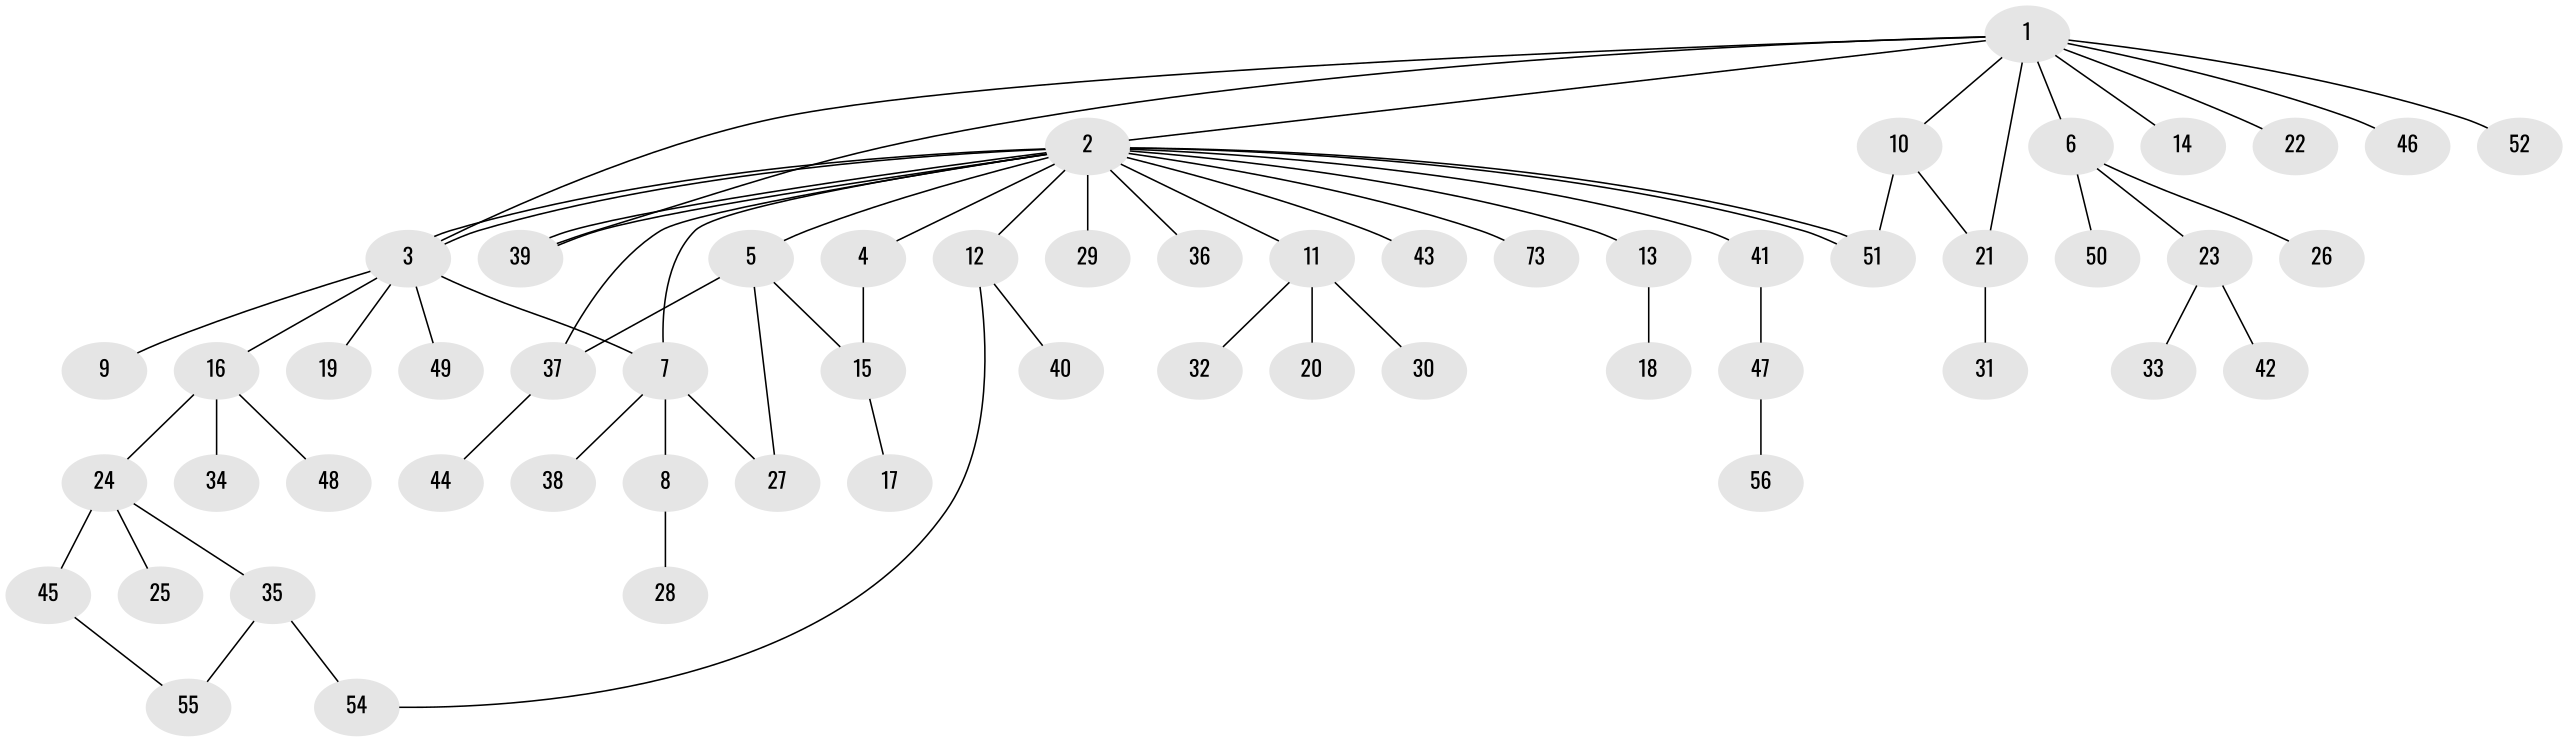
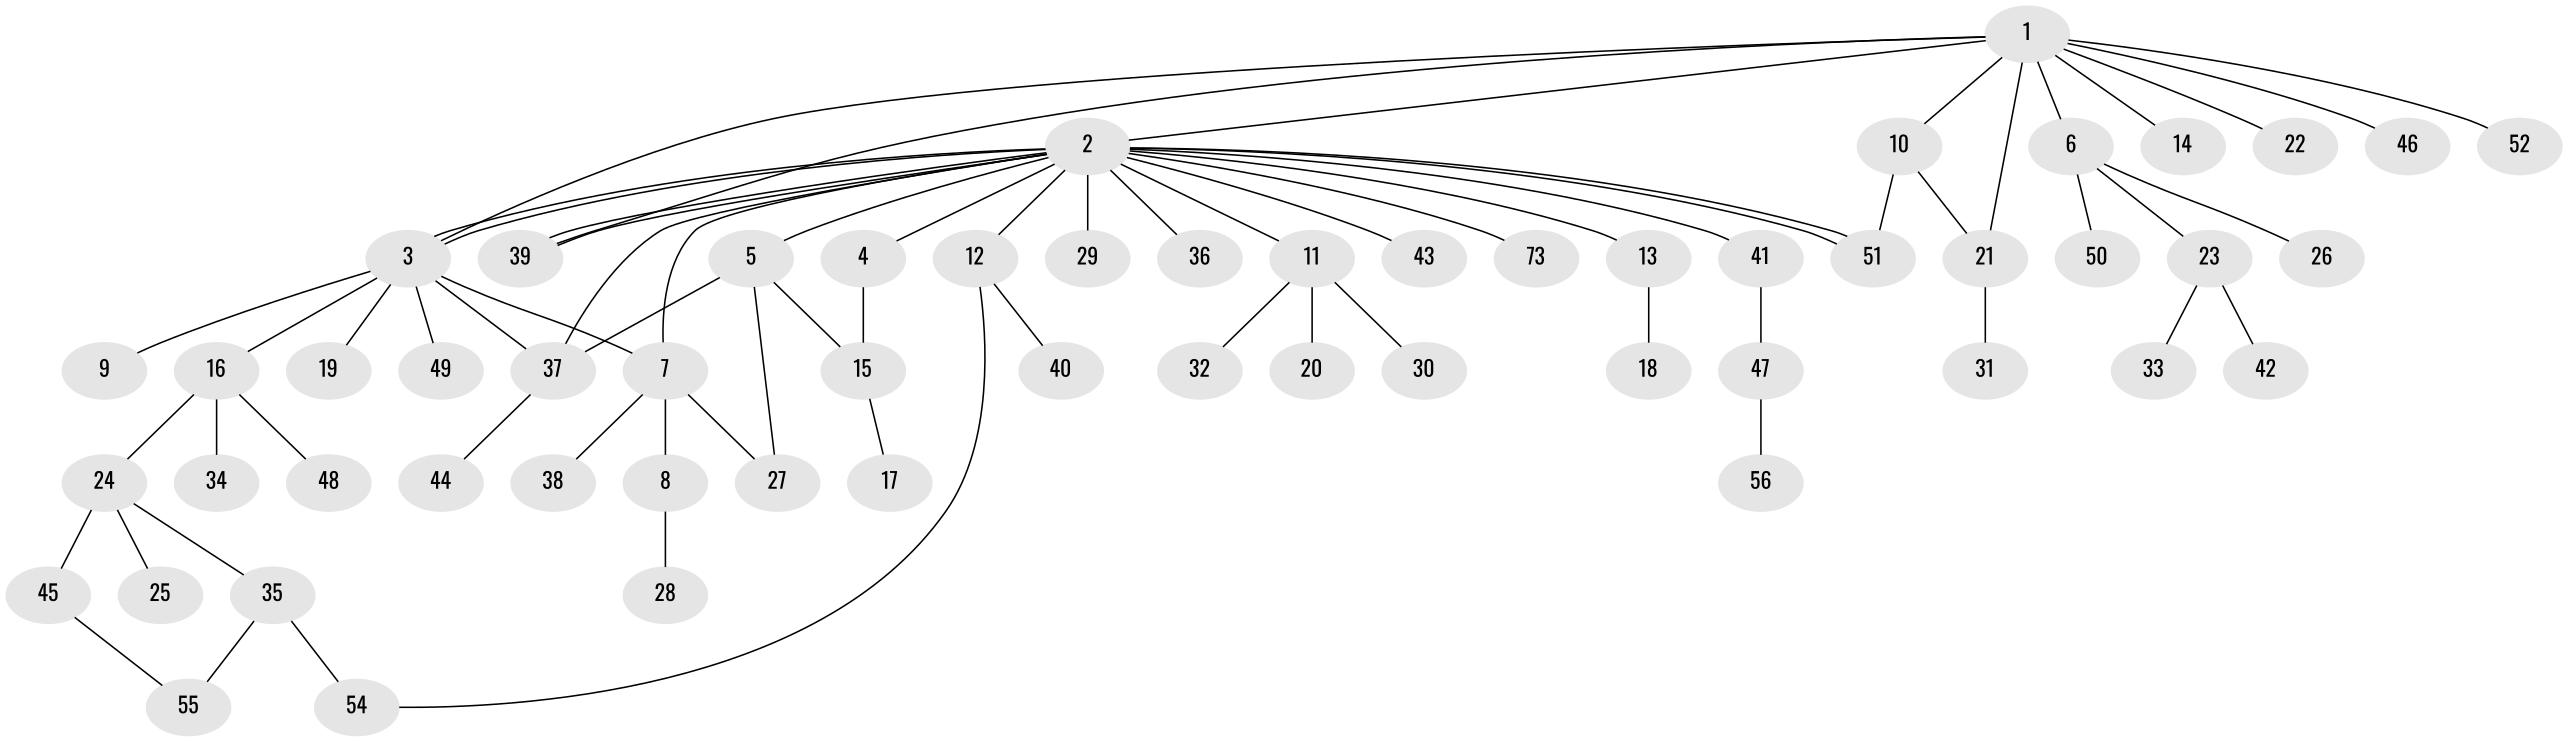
edge "3" -- "37": added
